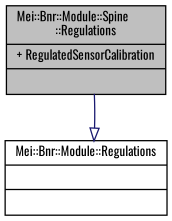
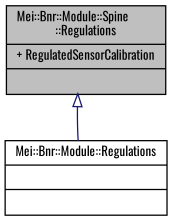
edge "Mei::Bnr::Module::Spine" -> "Mei::Bnr::Module::Regulations": reversed
